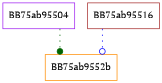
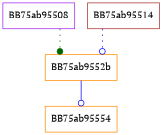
node "BB75ab95504": label "BB75ab95504" -> "BB75ab95508"
node "BB75ab95516": label "BB75ab95516" -> "BB75ab95514"
node "BB75ab95554": added
